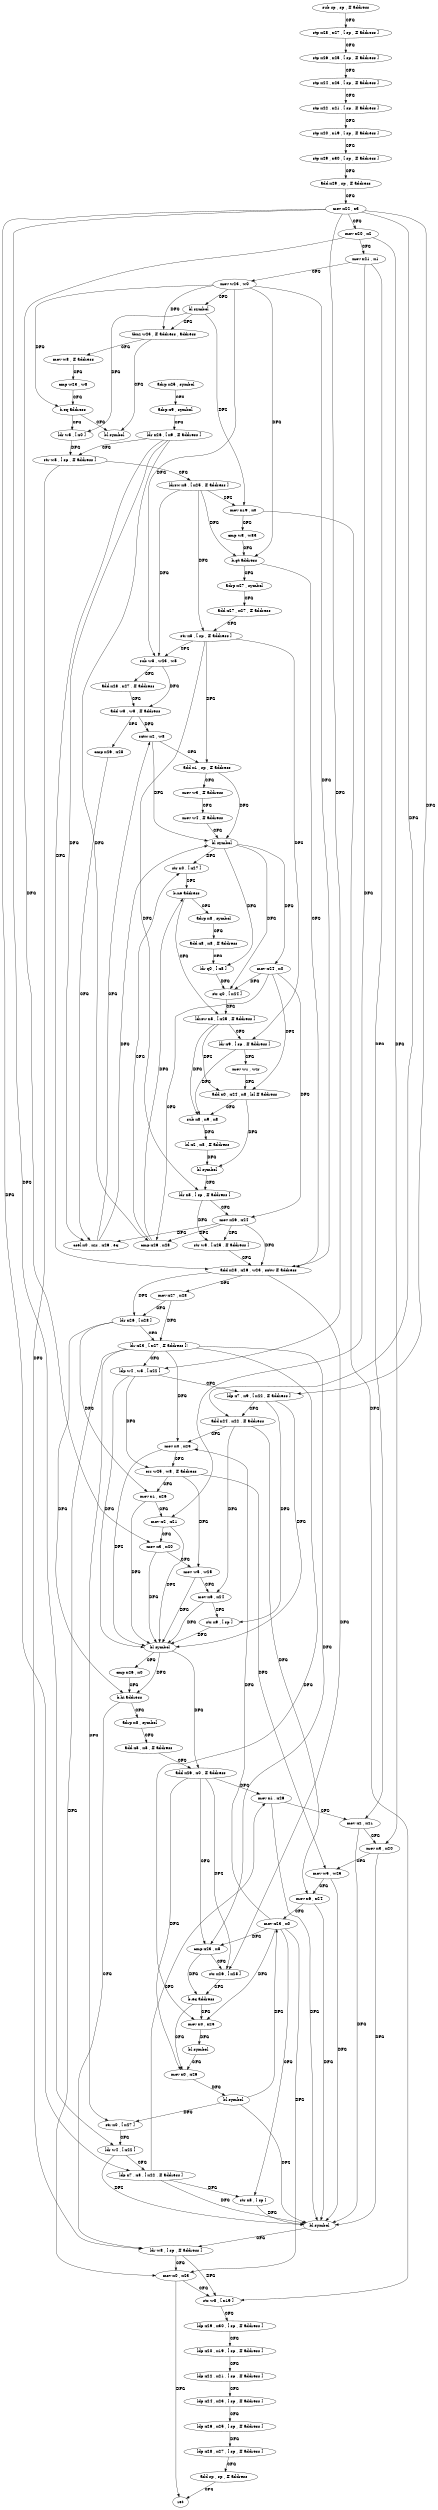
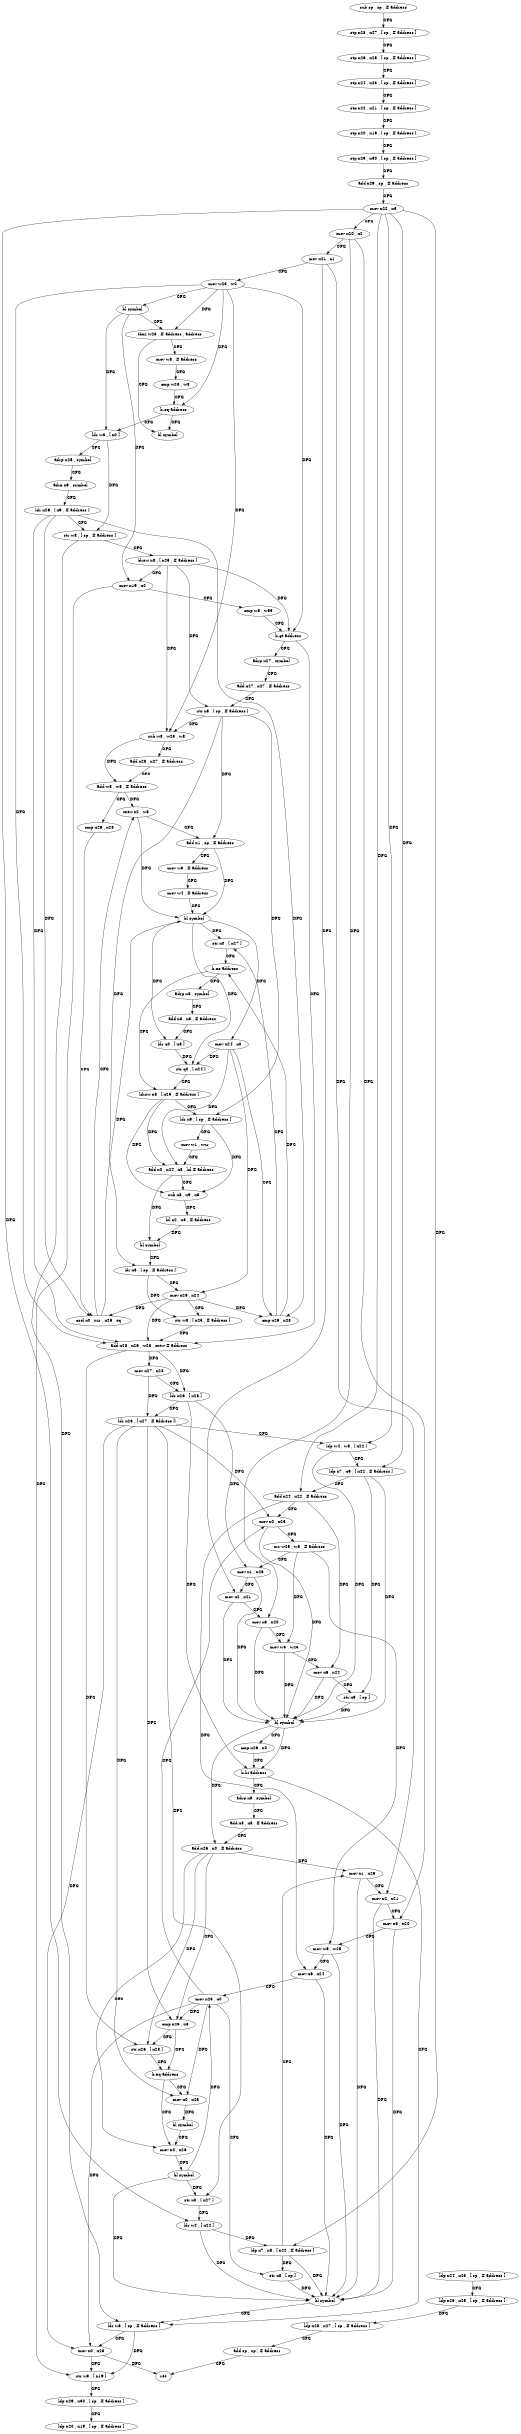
edge "ldr w8 , [ x0 ]" -> "adrp x25 , symbol": added, label "CFG"
edge "ldp w4 , w8 , [ x22 ]" -> "orr w25 , w8 , # address": removed, label "DFG"
edge "ldr w4 , [ x22 ]" -> "ldp x7 , x8 , [ x22 , # address ]": label "CFG" -> "DFG"
node "ldp x22 , x21 , [ sp , # address ]": removed
